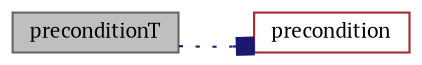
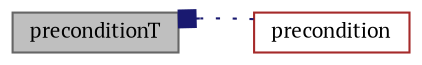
edge "preconditionT" -> "precondition": reversed
